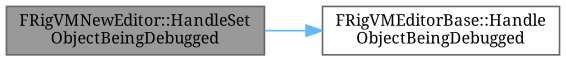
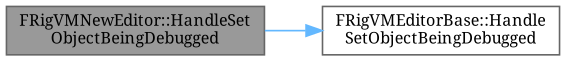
node "FRigVMEditorBase::Handle ObjectBeingDebugged": label "FRigVMEditorBase::Handle ObjectBeingDebugged" -> "FRigVMEditorBase::Handle SetObjectBeingDebugged"
